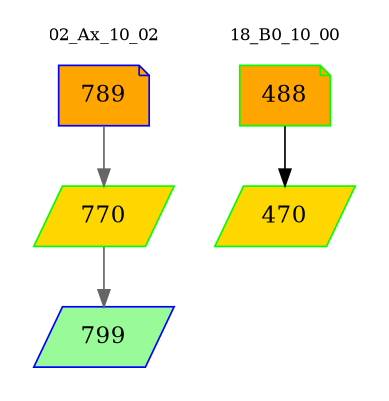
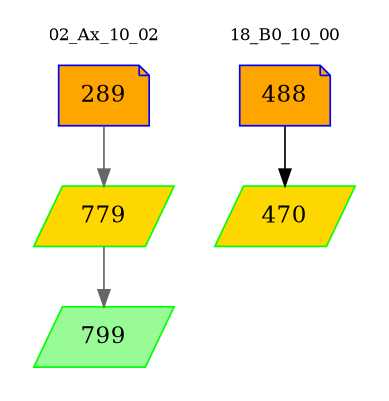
node "789": label "789" -> "289"
node "488": color green -> blue
node "770": label "770" -> "779"
node "799": color blue -> green
